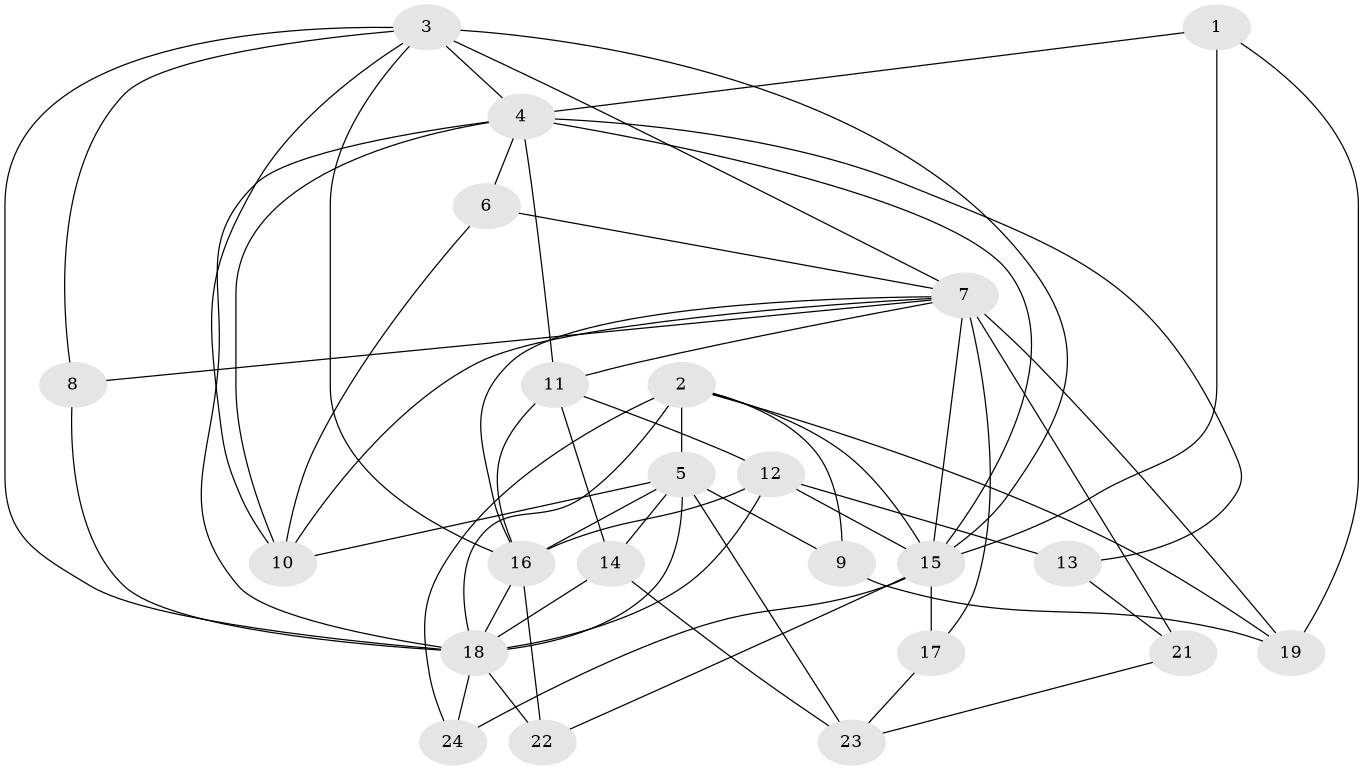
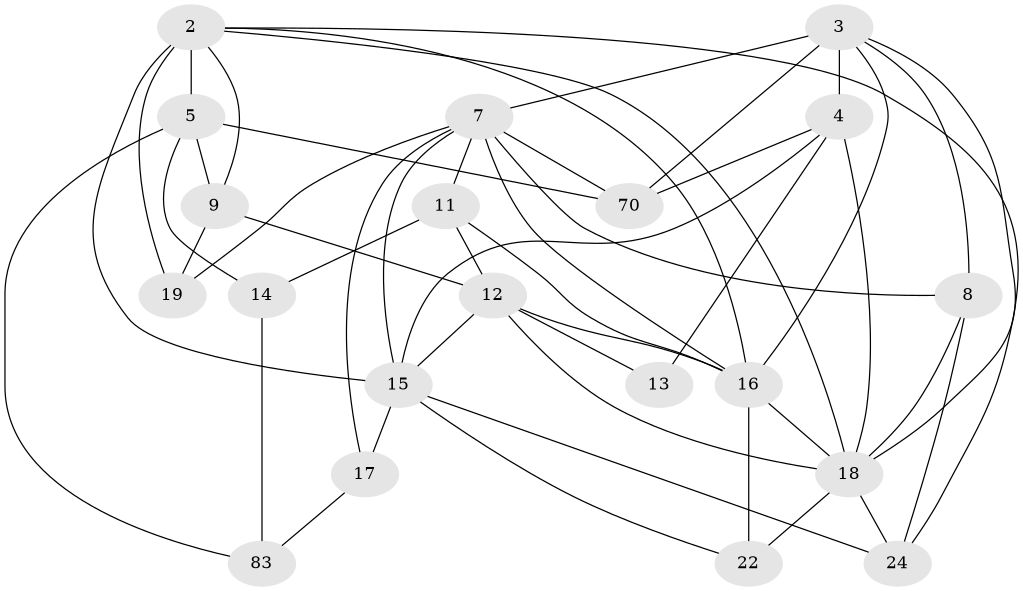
node "1": removed
edge "3" -- "15": removed
node "6": removed
edge "9" -- "12": added
edge "4" -- "11": removed
edge "8" -- "24": added
edge "5" -- "16": now "2" -- "16"
node "10": label "10" -> "70"
edge "5" -- "18": removed
edge "14" -- "18": removed
node "21": removed
node "23": label "23" -> "83"
